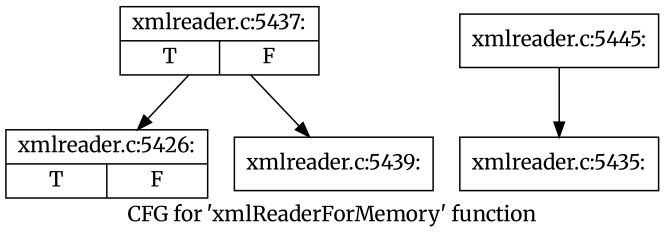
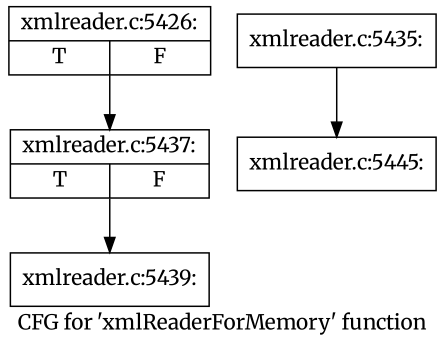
edge "xmlreader.c:5445:" -> "xmlreader.c:5435:": reversed
edge "xmlreader.c:5437:" -> "xmlreader.c:5426:": reversed
